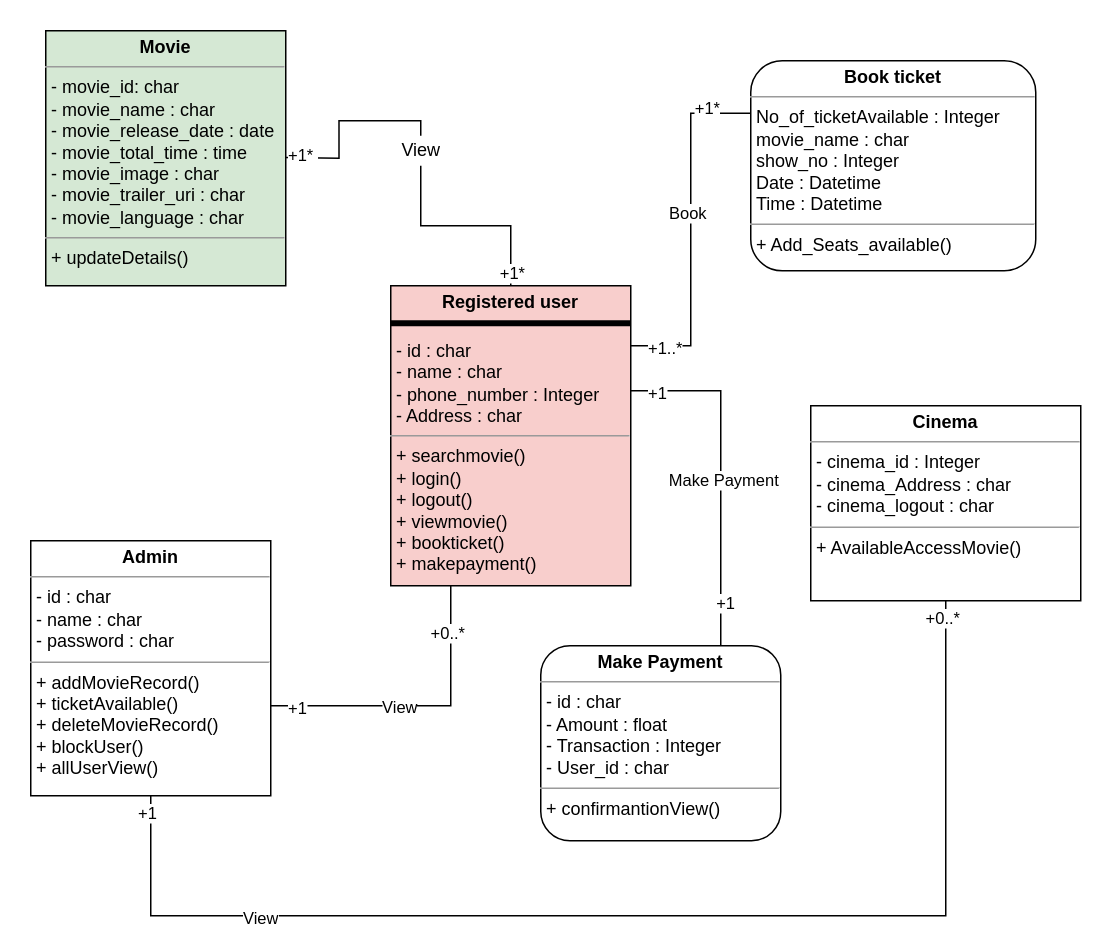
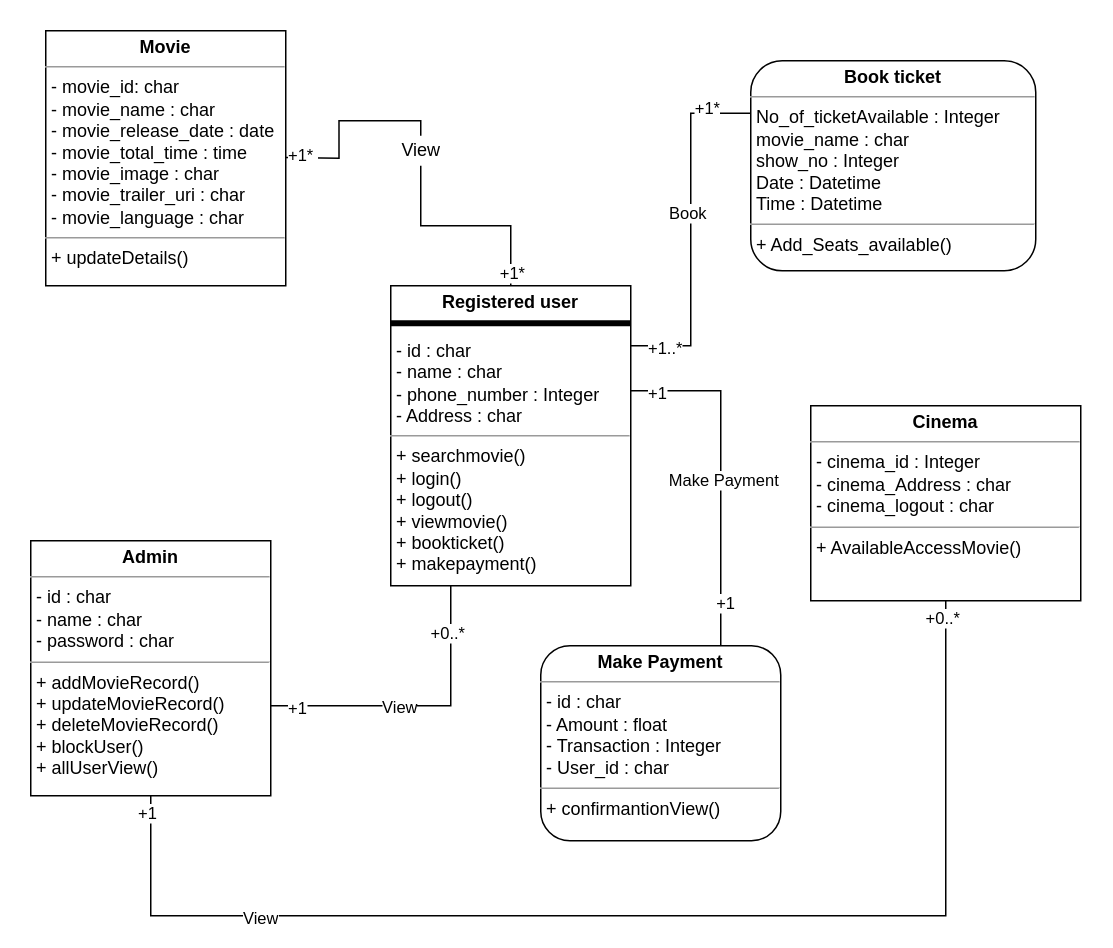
node "Movie - movie_id: char - movie_name : char - movie_release_date : date - movie_total_time : time - movie_image : char - movie_trailer_uri : char - movie_language : char + updateDetails()": fillcolor #d5e8d4 -> #ffffff
node "Registered user - id : char - name : char - phone_number : Integer - Address : char + searchmovie() + login() + logout() + viewmovie() + bookticket() + makepayment()": fillcolor #f8cecc -> #ffffff
node "Admin - id : char - name : char - password : char + addMovieRecord() + ticketAvailable() + deleteMovieRecord() + blockUser() + allUserView()": label "Admin - id : char - name : char - password : char + addMovieRecord() + ticketAvailable() + deleteMovieRecord() + blockUser() + allUserView()" -> "Admin - id : char - name : char - password : char + addMovieRecord() + updateMovieRecord() + deleteMovieRecord() + blockUser() + allUserView()"
